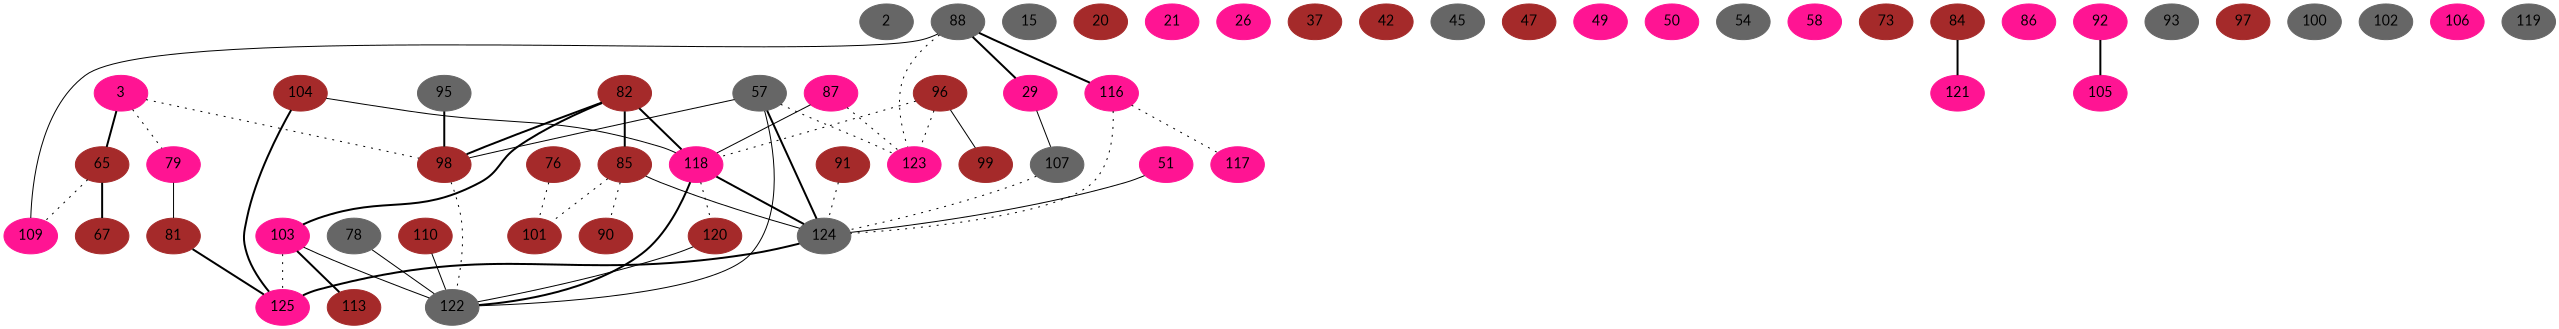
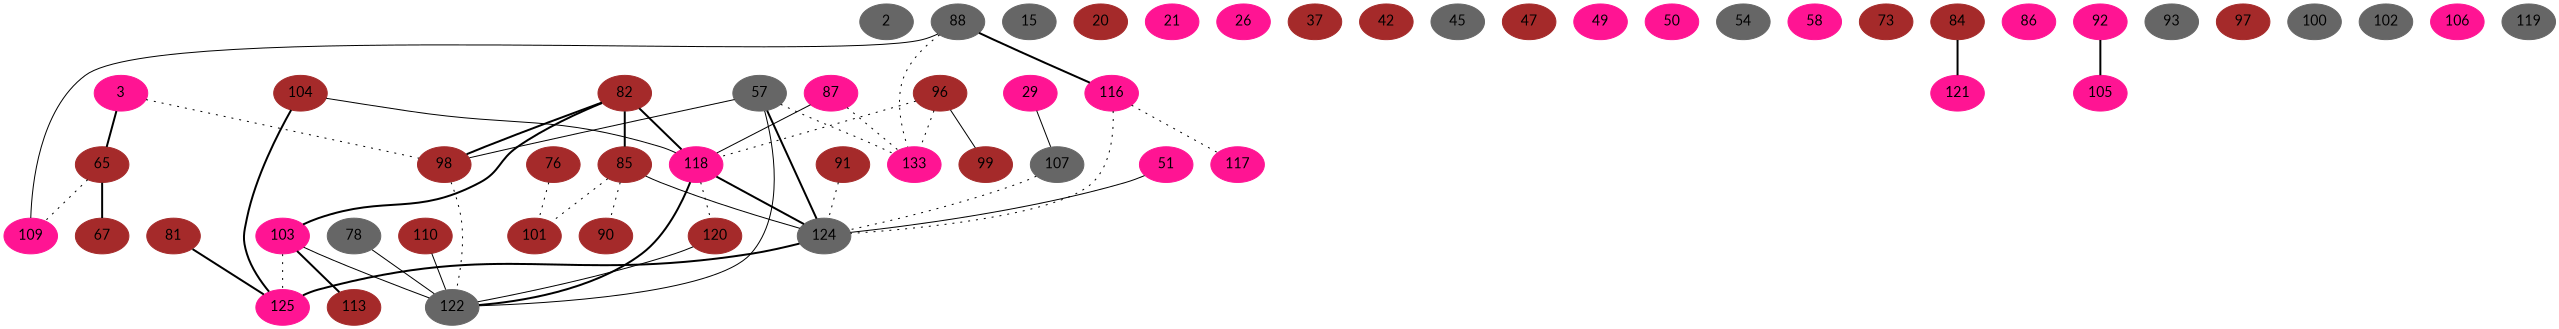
edge "88" -- "29": removed
node "95": removed
node "79": removed
node "123": label "123" -> "133"
